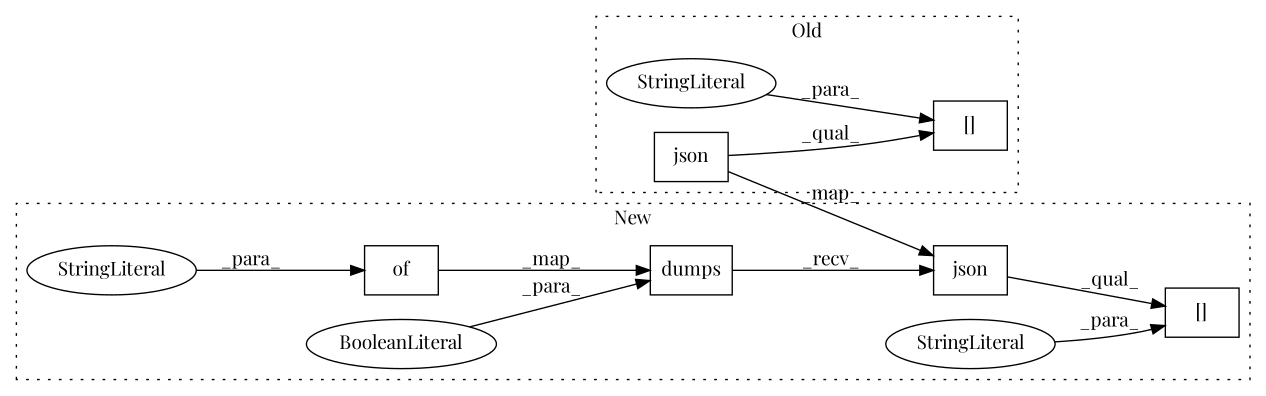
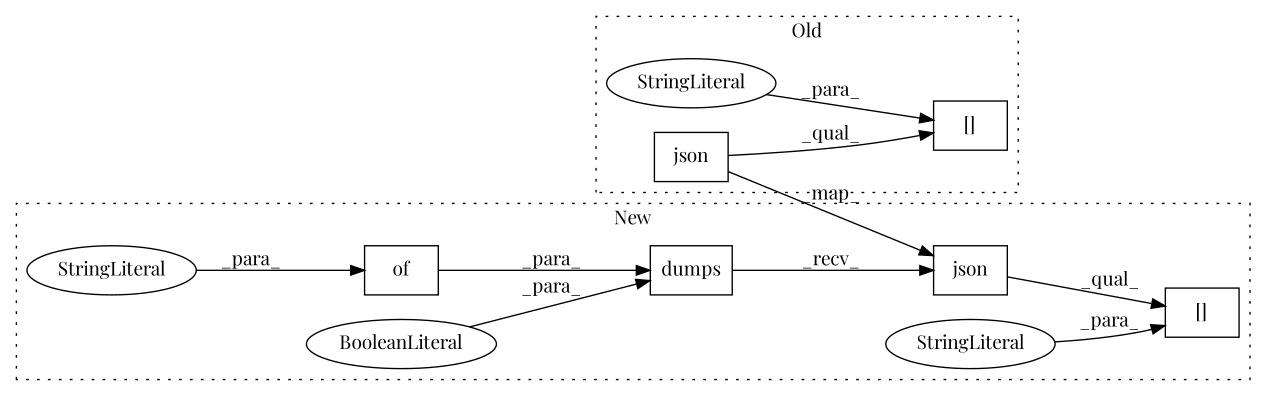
edge "of" -> "dumps": label "_map_" -> "_para_"
